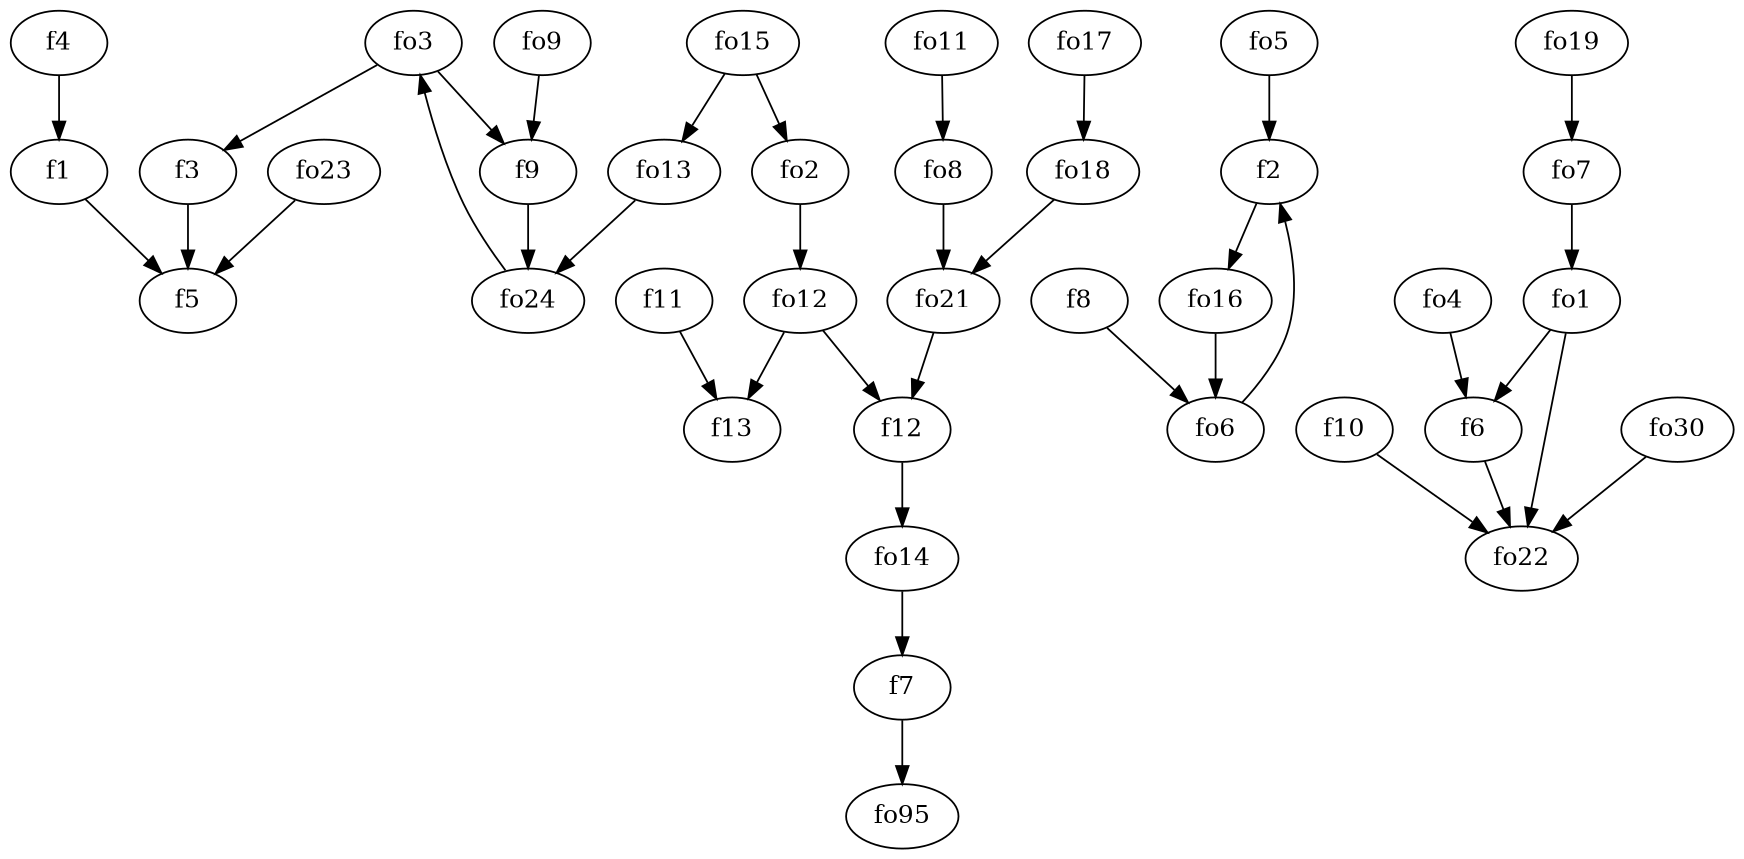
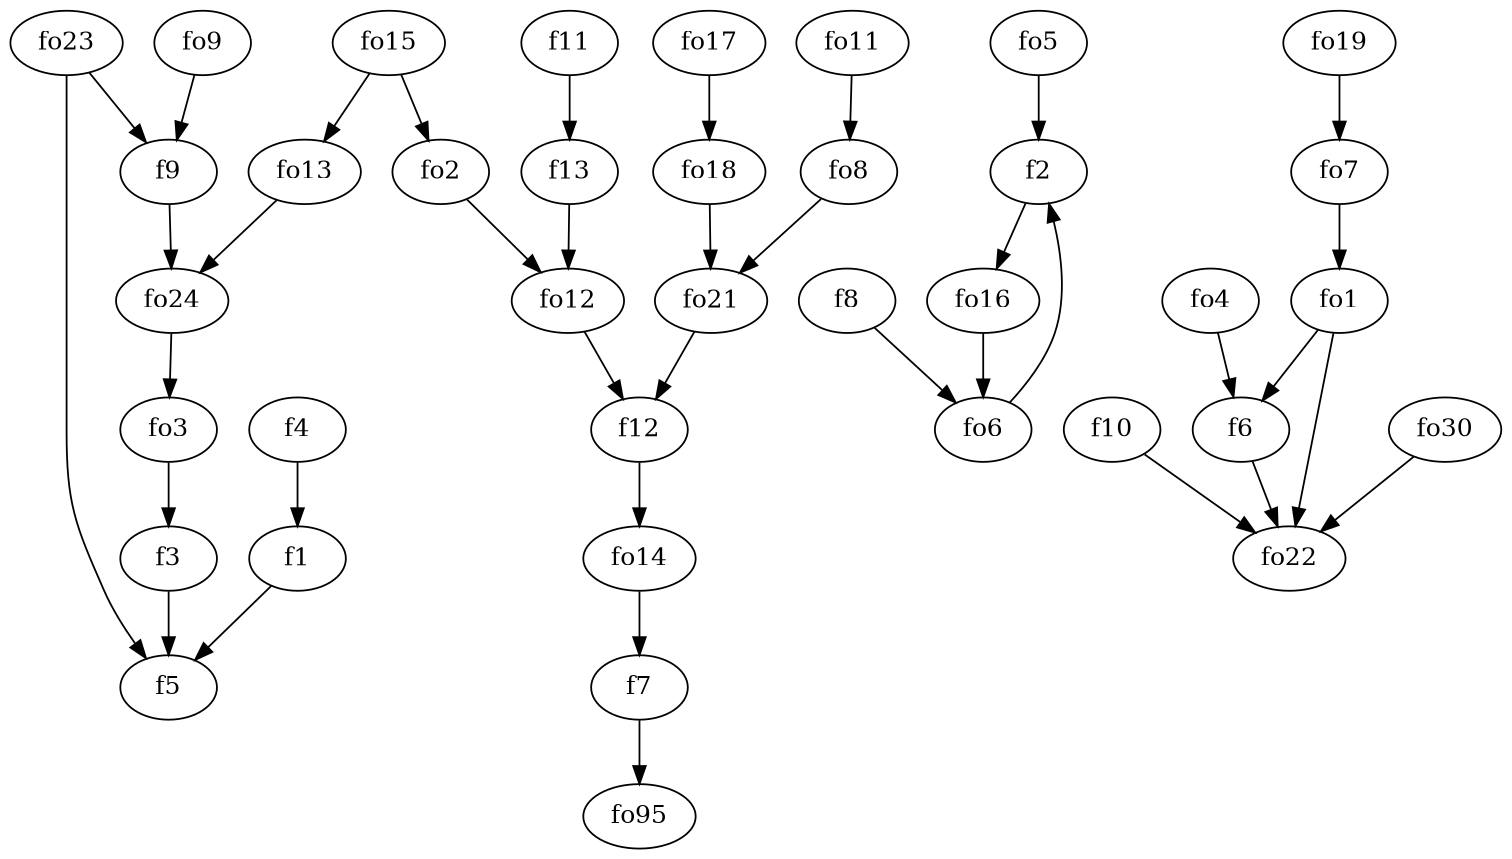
edge "fo3" -> "f9": now "fo23" -> "f9"
edge "fo12" -> "f13": reversed
